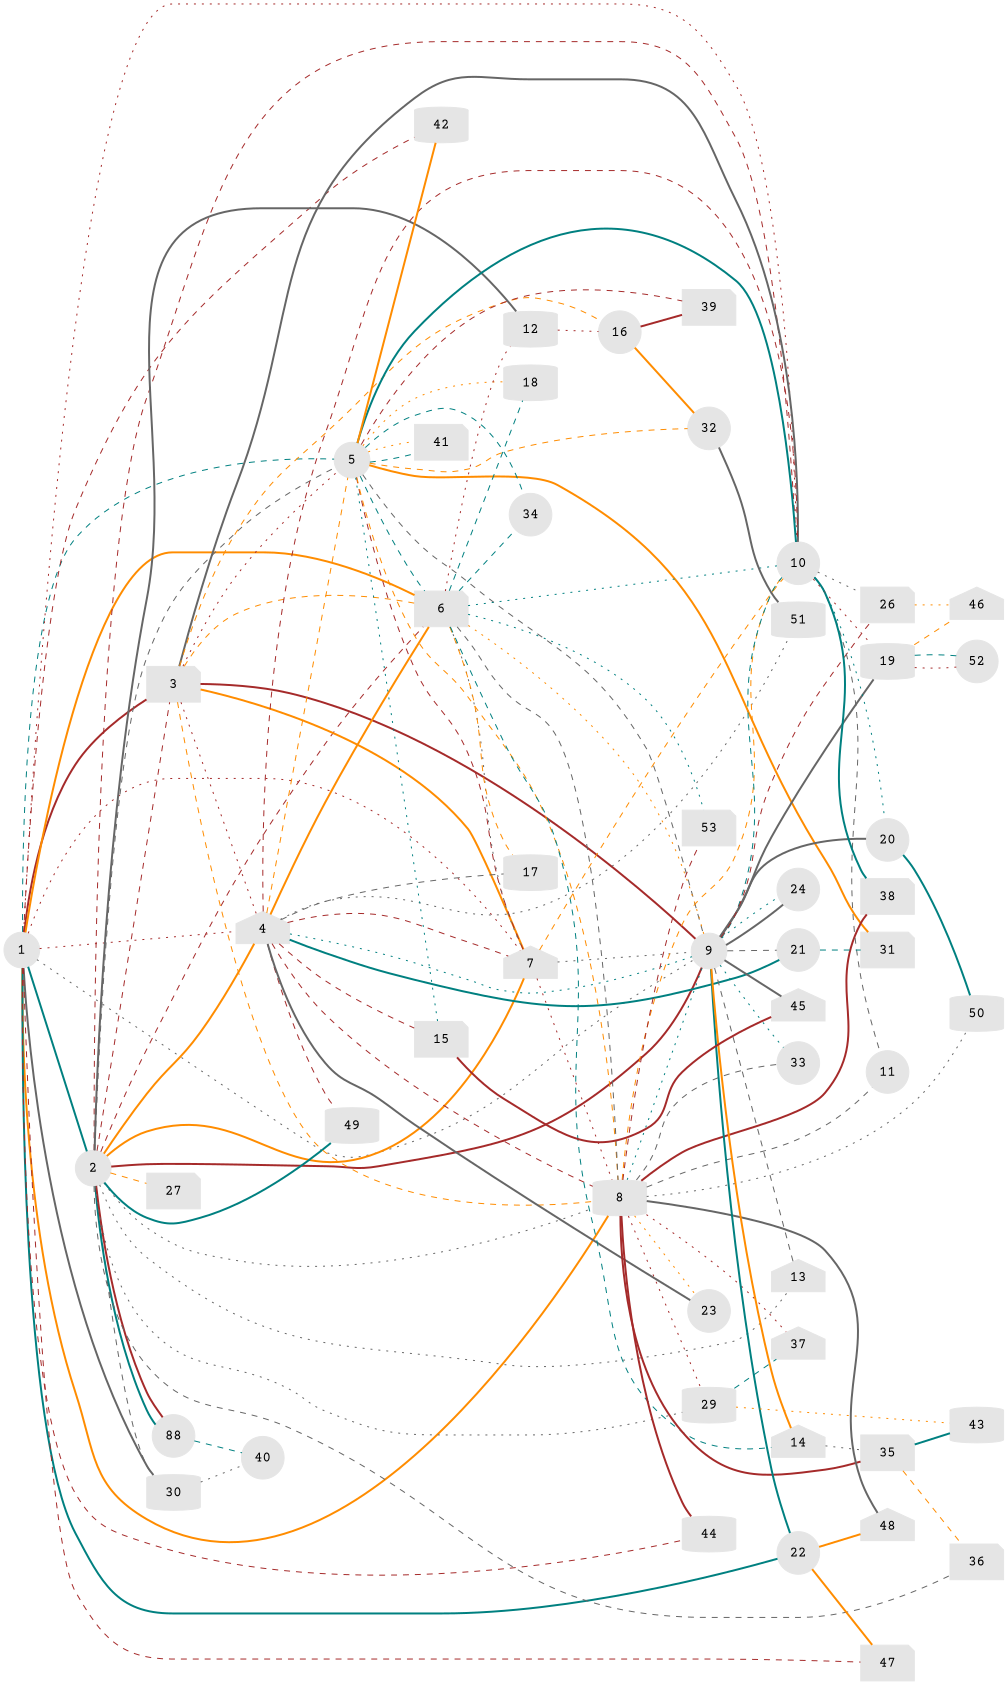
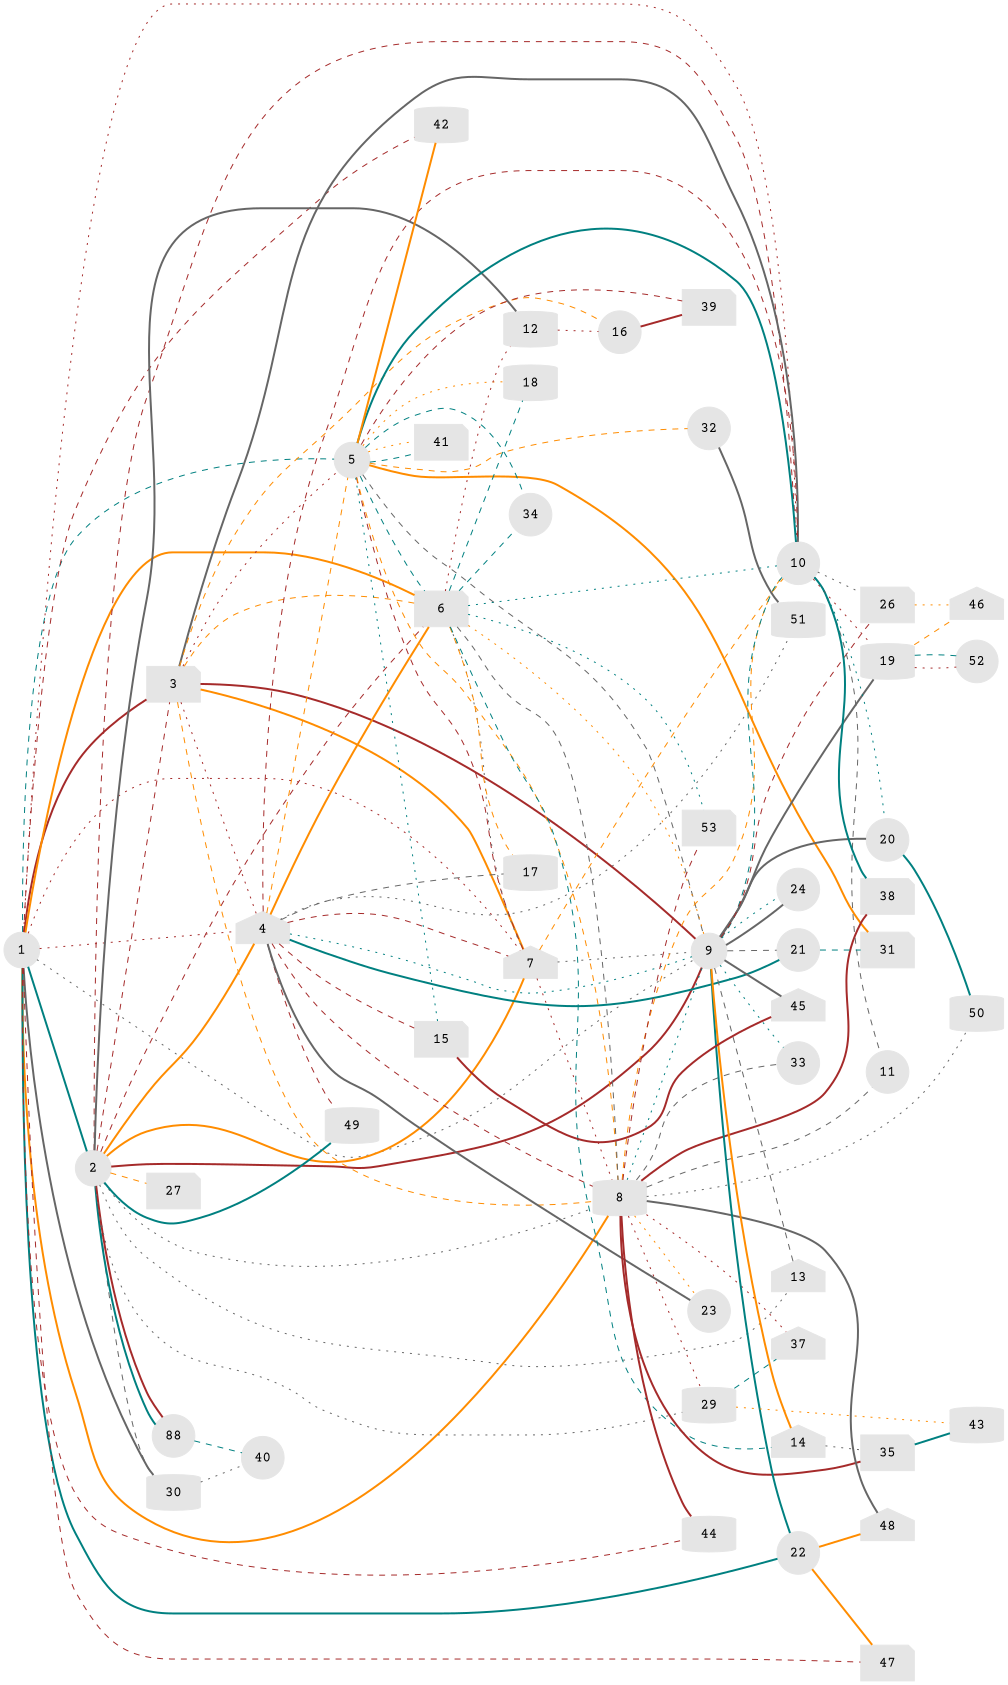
edge "16" -- "32": removed
edge "5" -- "2": removed
node "36": removed
